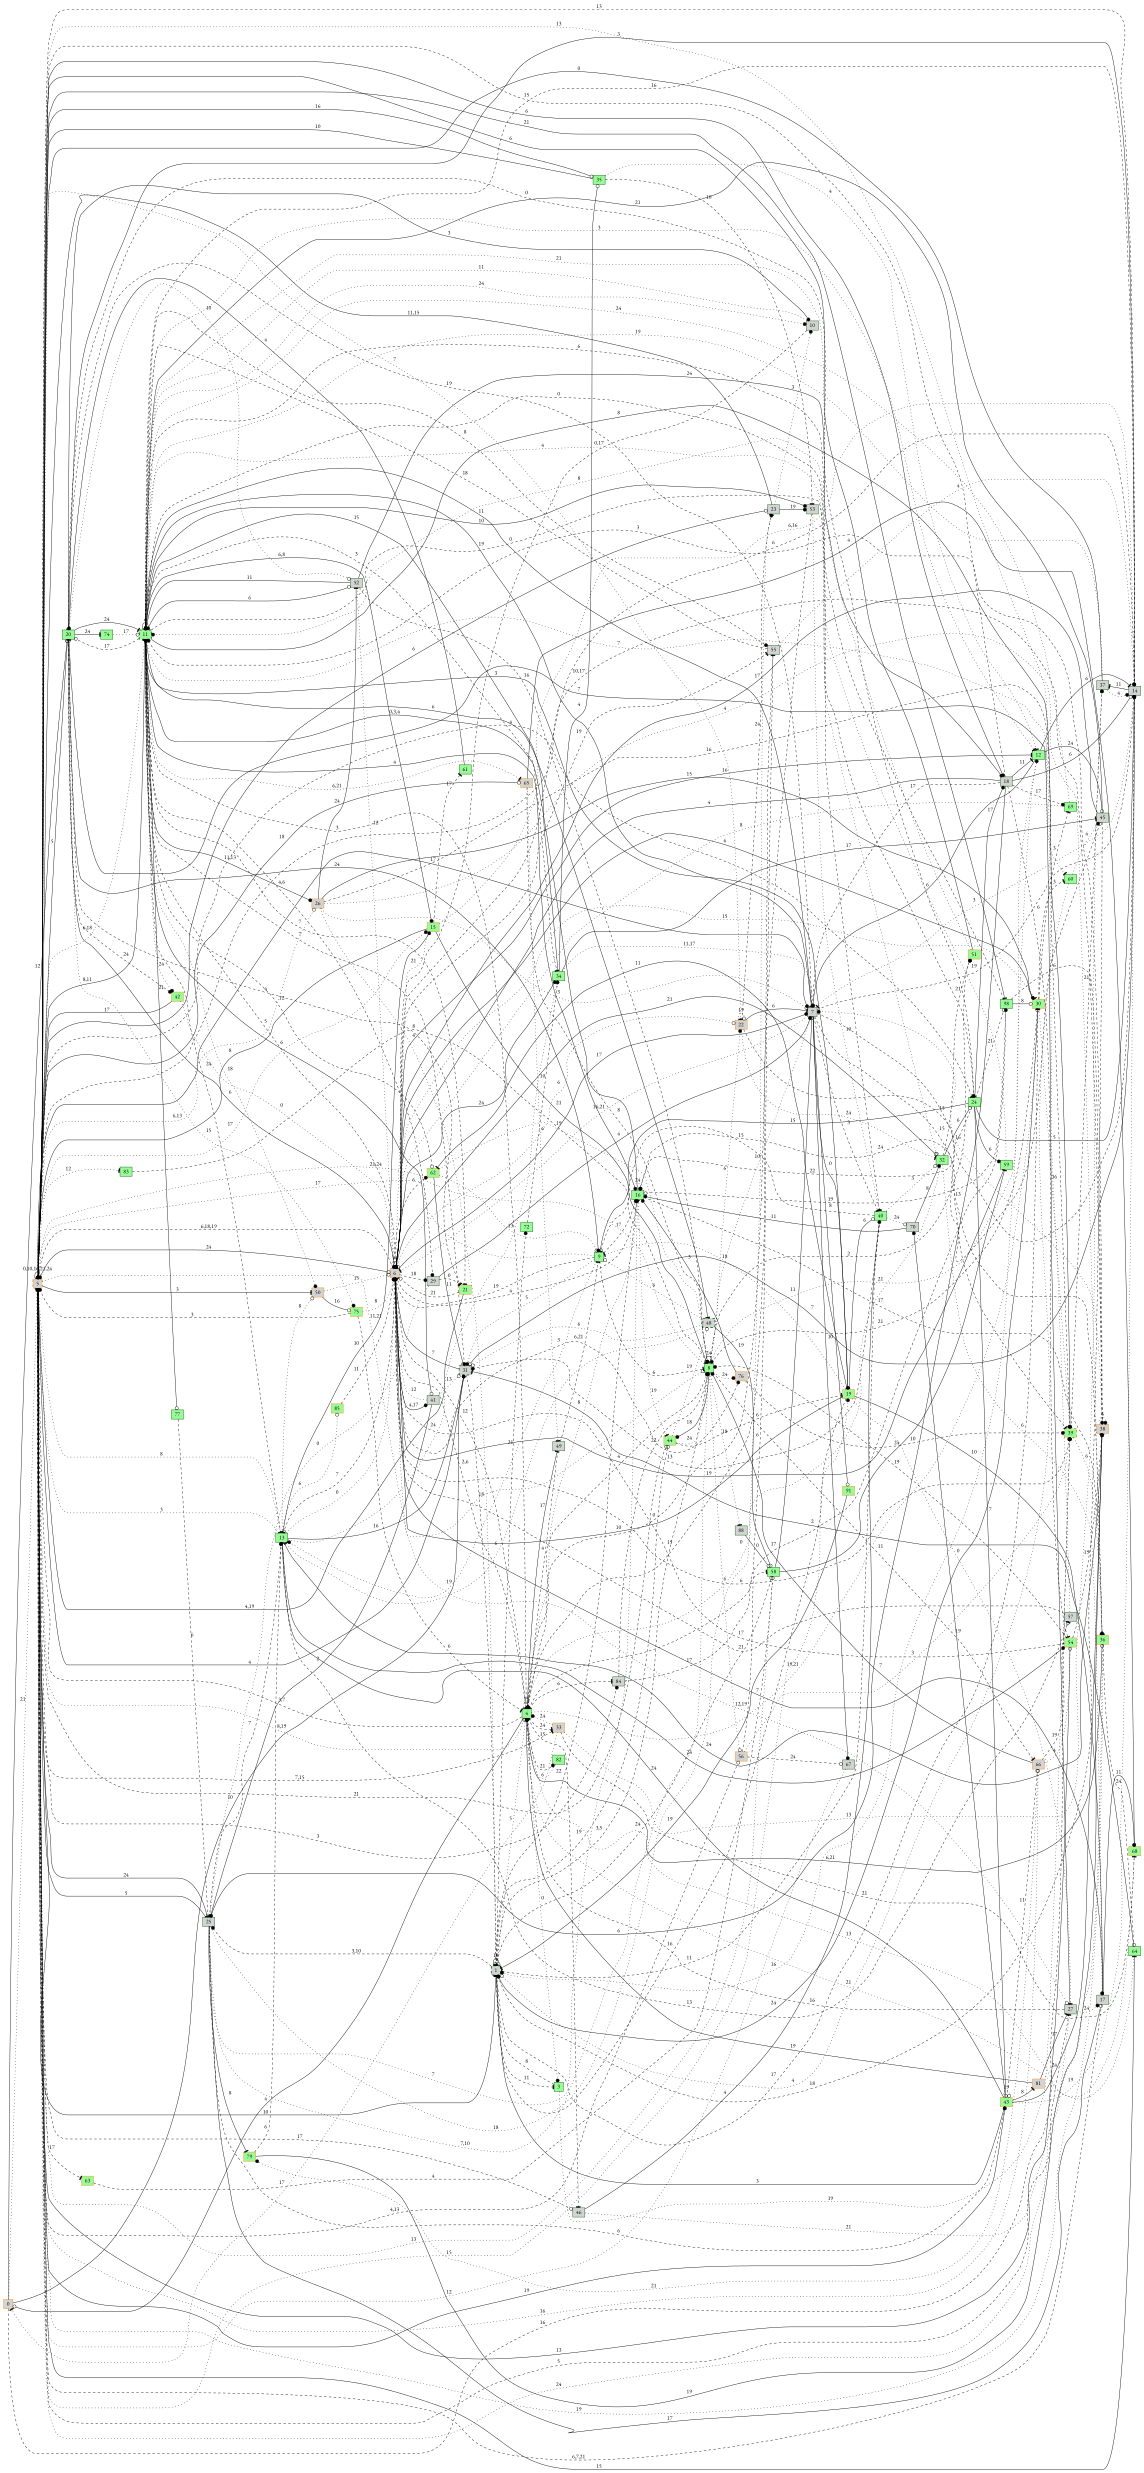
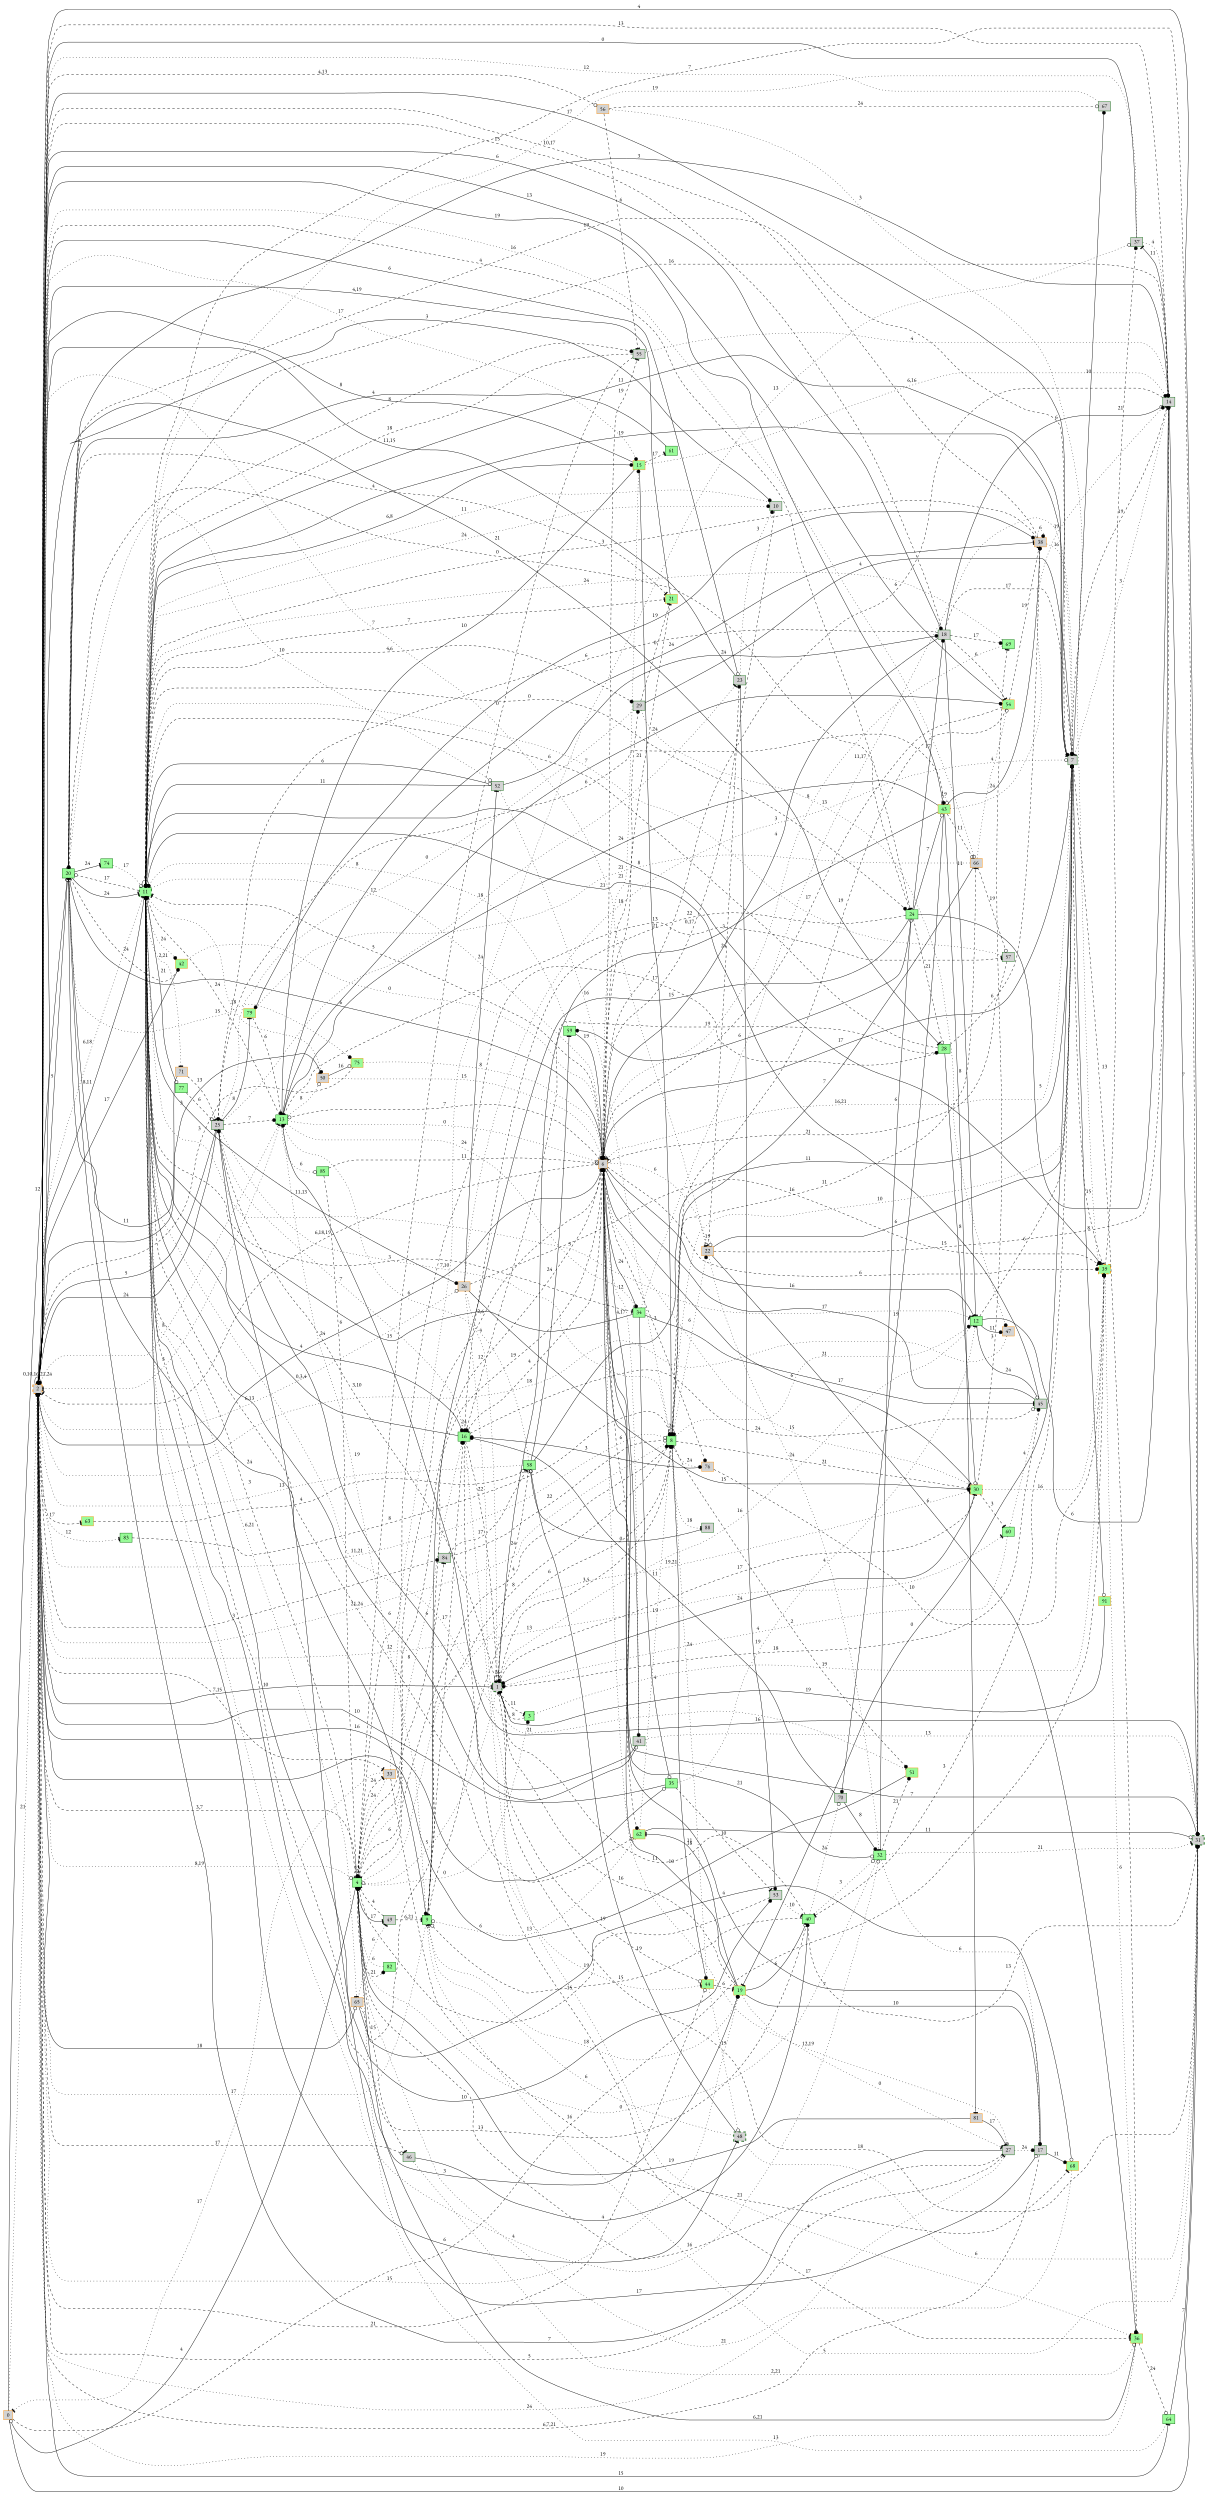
edge "11" -> "40": label "0" -> "13"
edge "12" -> "7": style solid -> dashed
edge "52" -> "8": style dashed -> dotted
edge "52" -> "6": now "11" -> "6"
node "98": label "98" -> "28"
edge "22" -> "7": arrowhead tee -> dot
node "71": added
node "72": removed
node "5": label "5" -> "2"
node "47": added
node "85": color darkorange -> darkgreen
edge "48" -> "13": now "58" -> "13"
edge "64" -> "31": label "2" -> "7"
edge "75" -> "4": now "85" -> "4"
edge "8" -> "56": removed, label "6"
edge "41" -> "25": label "2" -> "6"
edge "18" -> "25": style solid -> dashed
edge "22" -> "36": added, label "6"
edge "32" -> "31": added, label "21"
edge "46" -> "36": label "21" -> "2,21"
